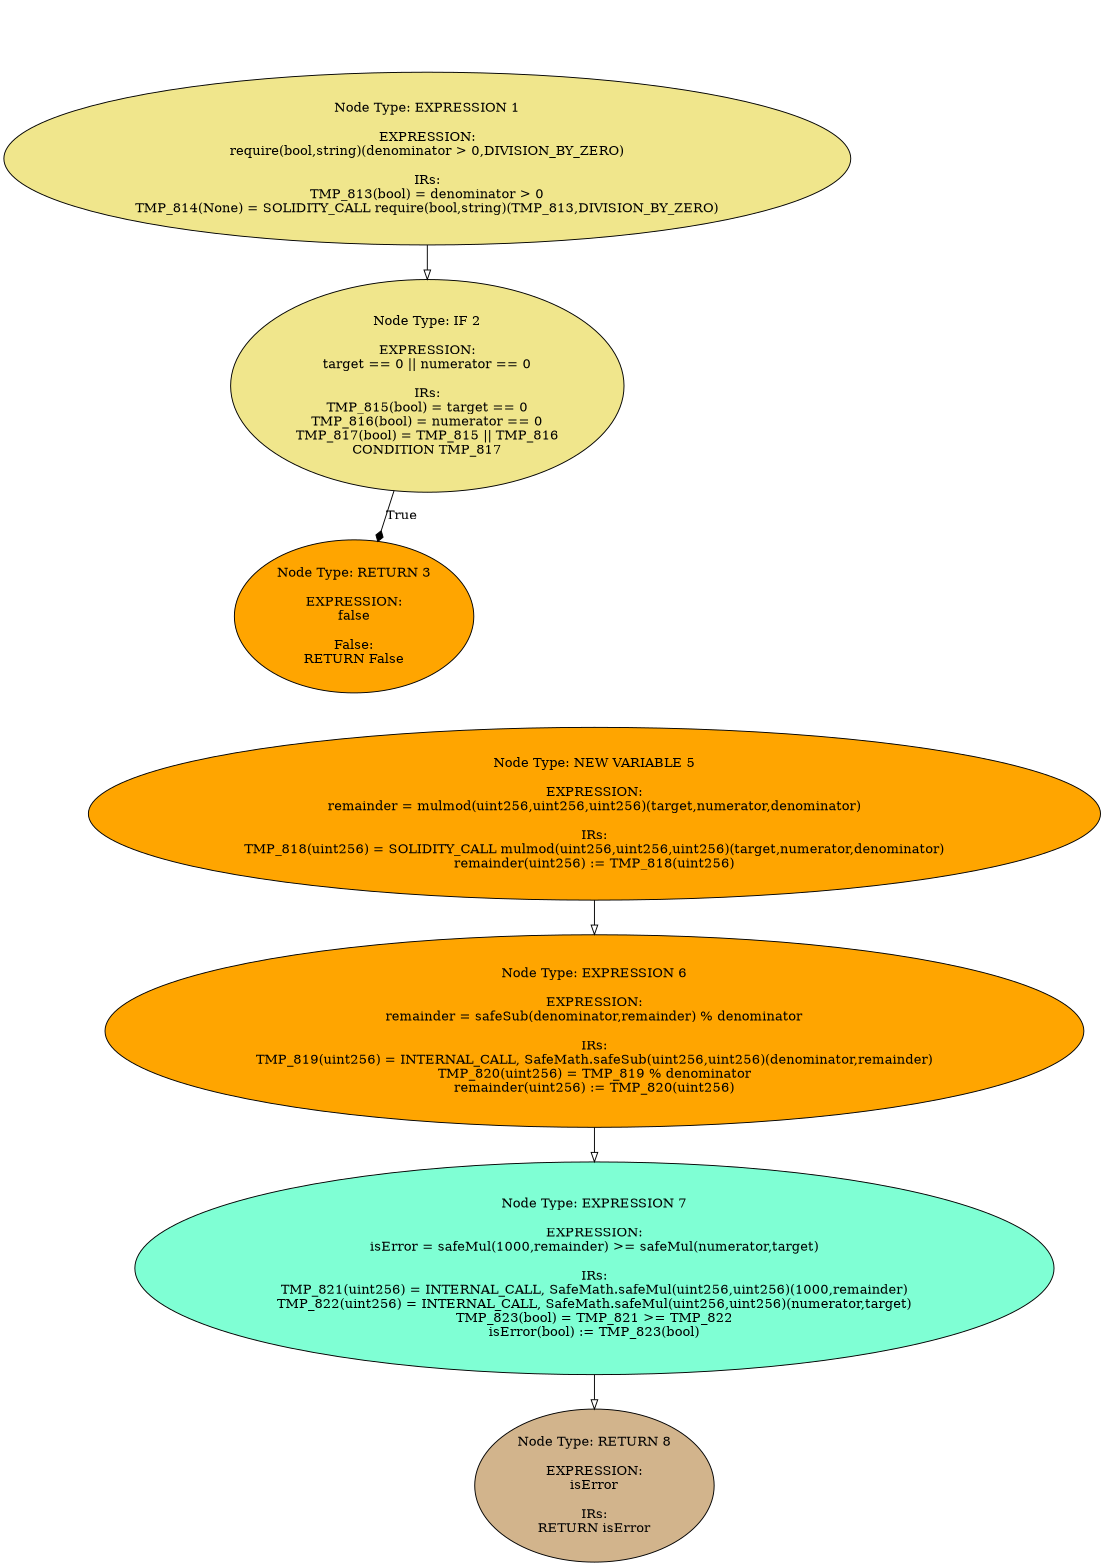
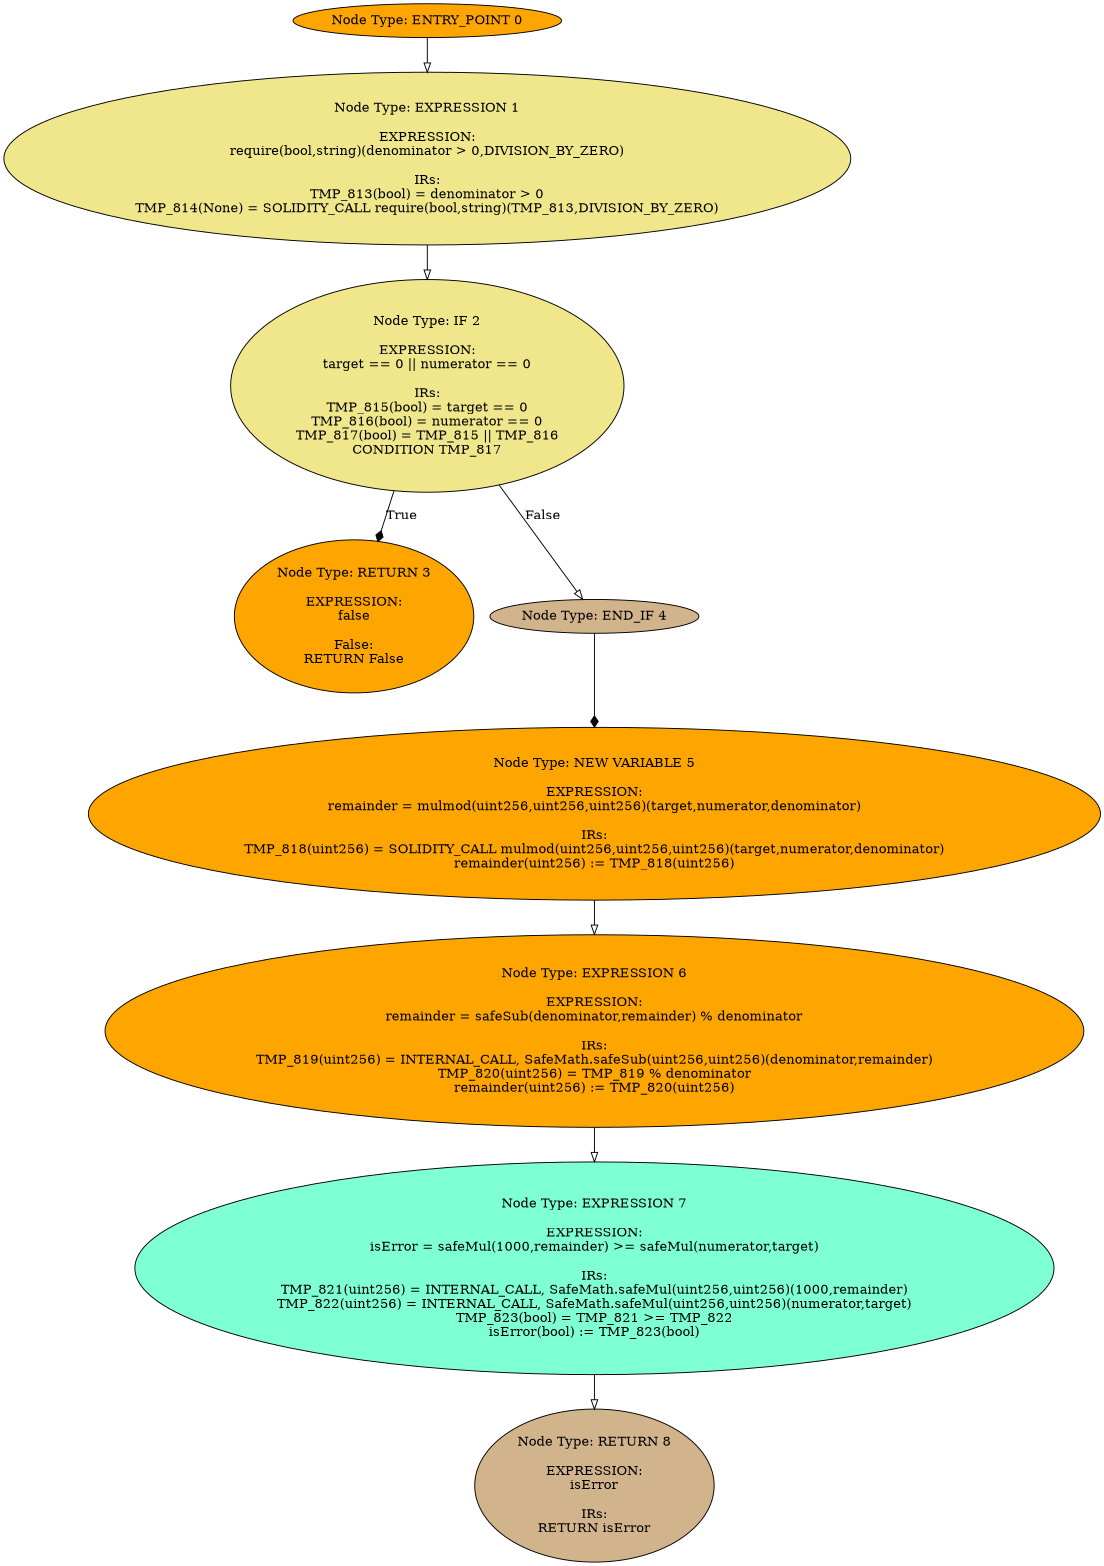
node "Node Type: ENTRY_POINT 0": added
node "Node Type: END_IF 4": added
